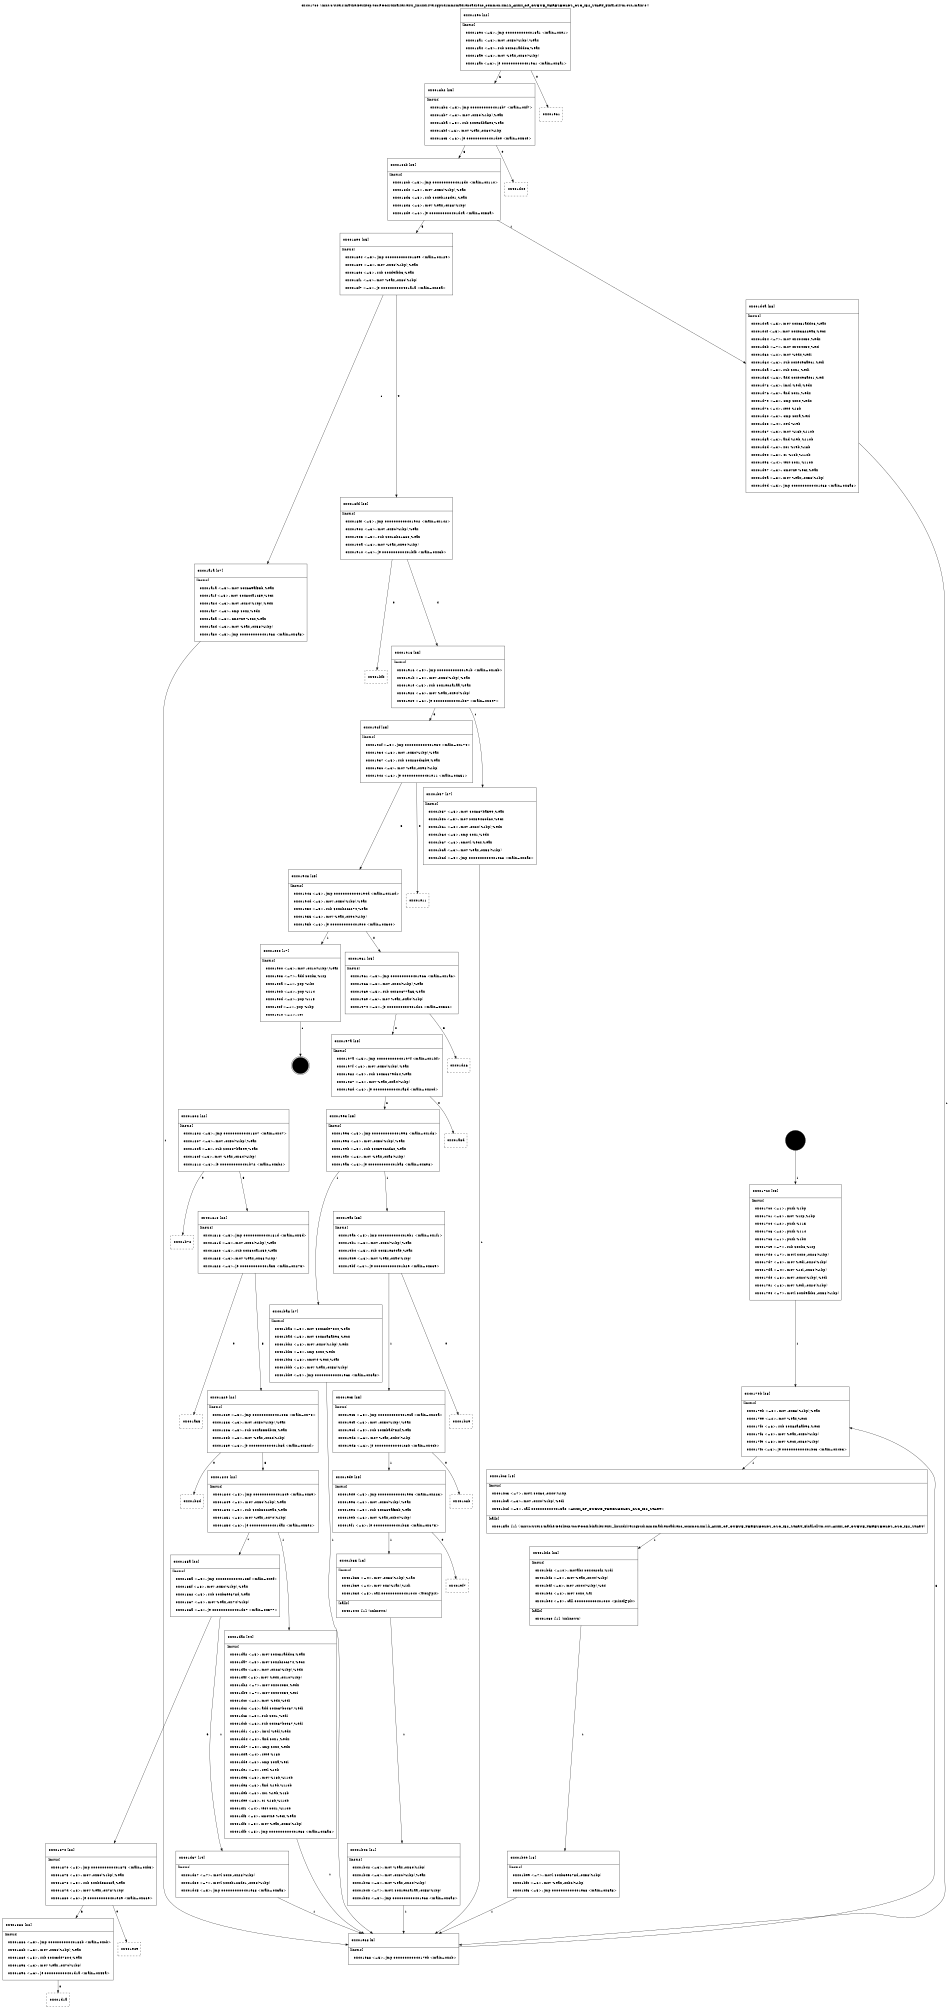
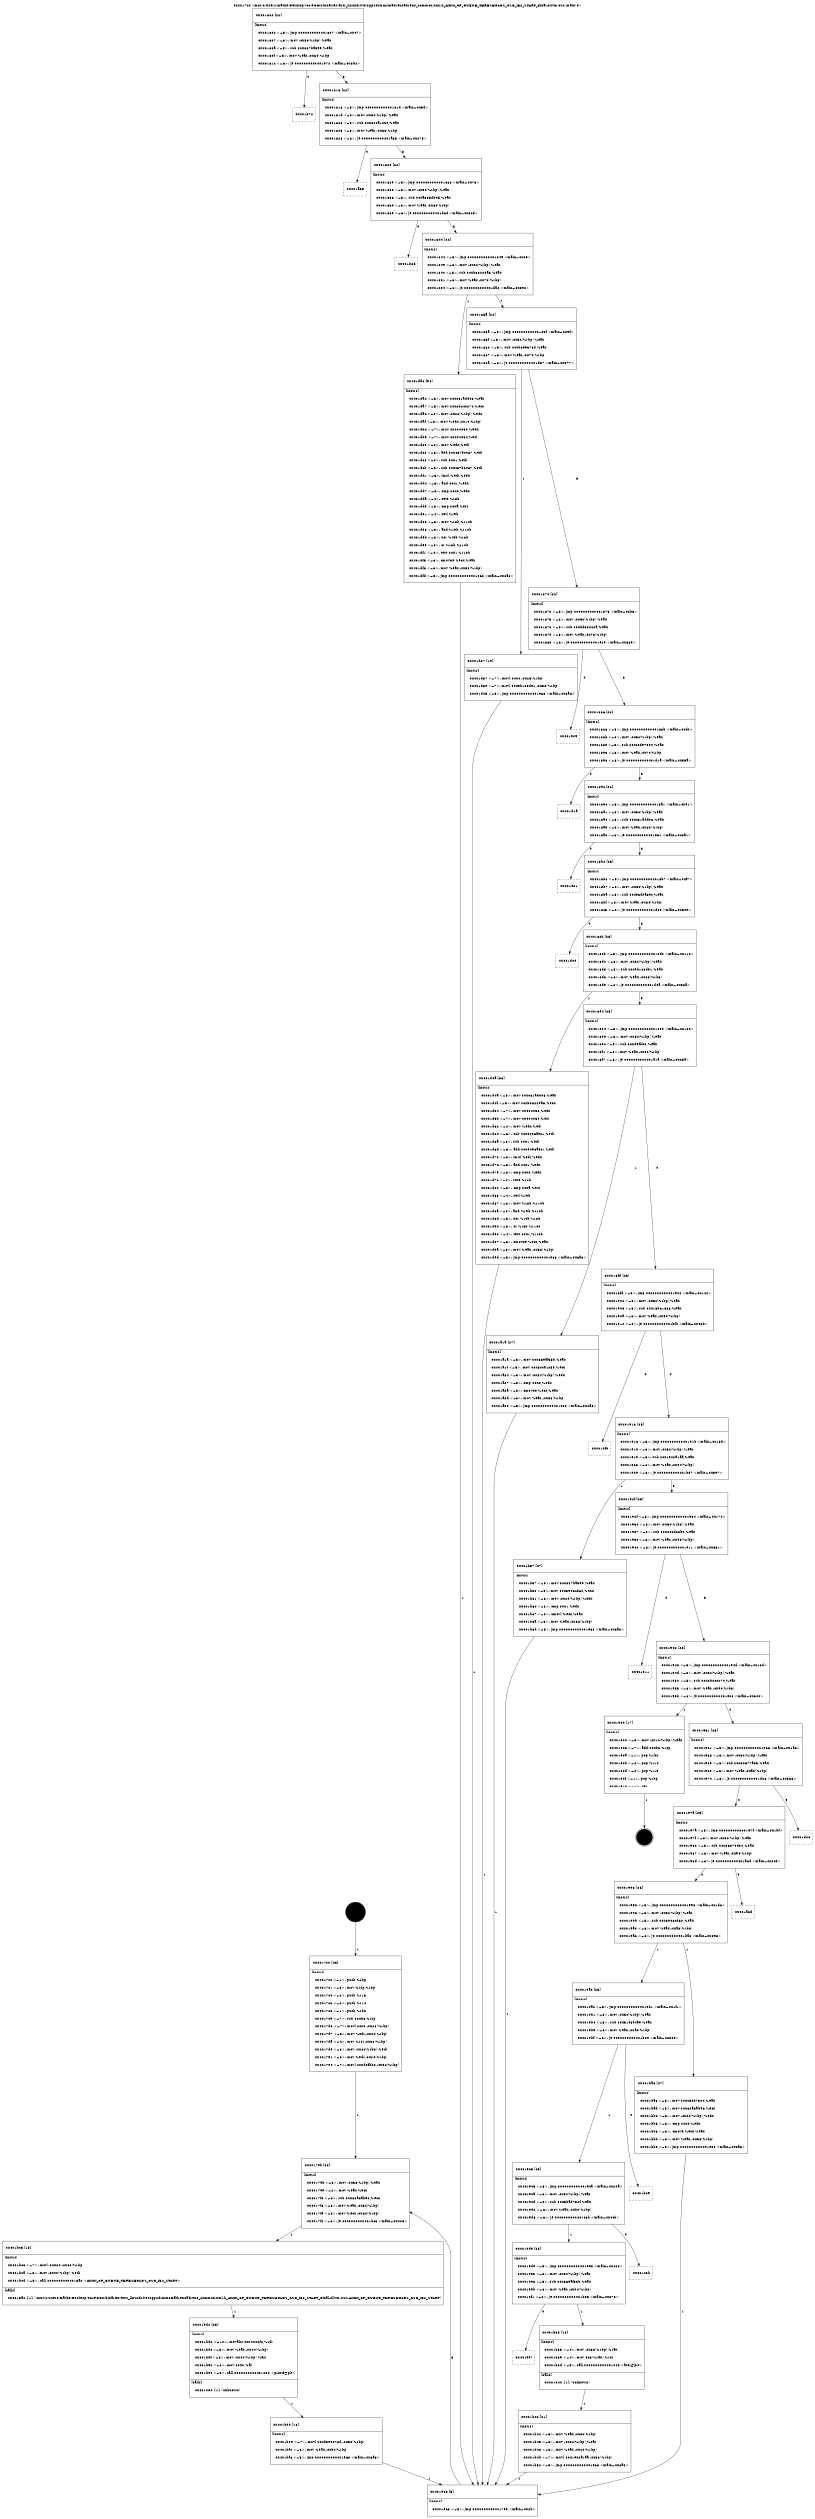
edge "0x401886 [22]" -> "0x40189c [22]": added, label "6"
